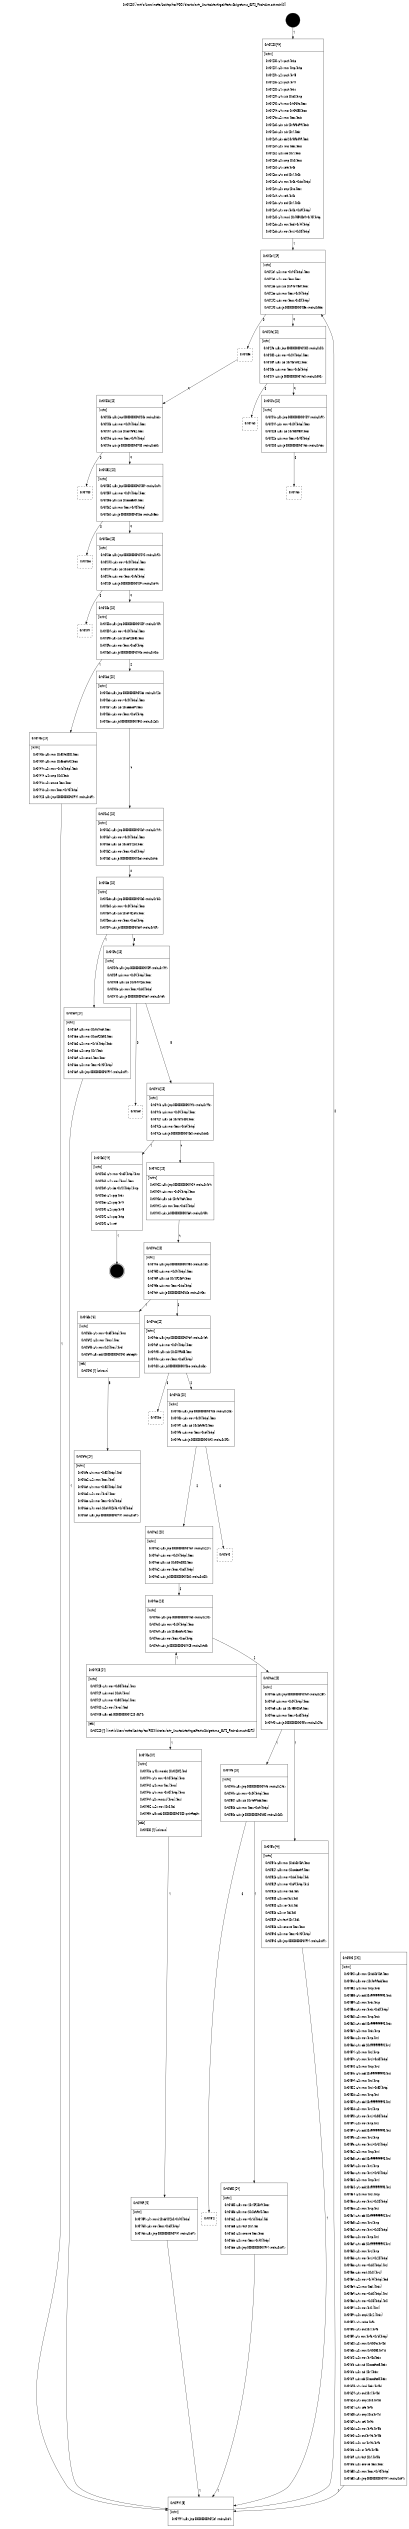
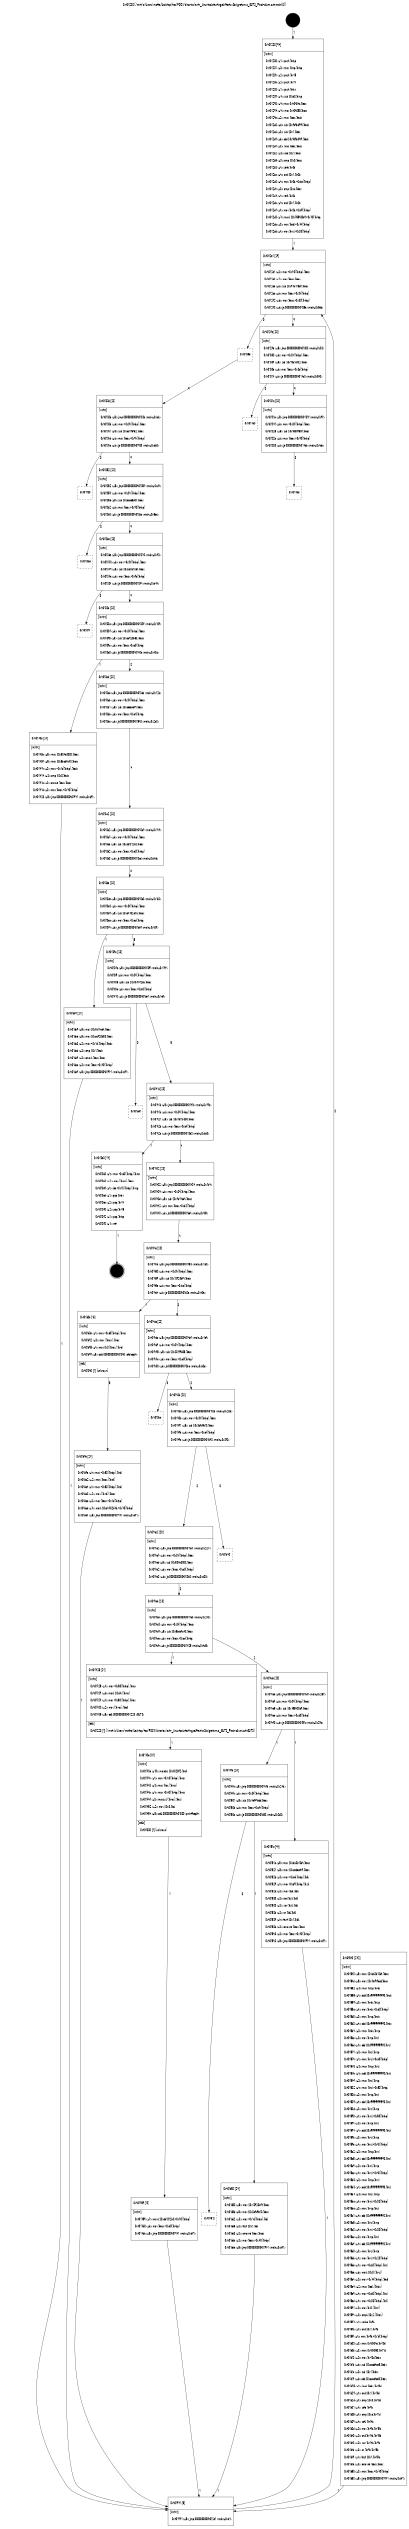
edge "0x401725 [21]" -> "0x4014be [28]": reversed
edge "0x40169e [27]" -> "0x401971 [5]": added, label "1"
